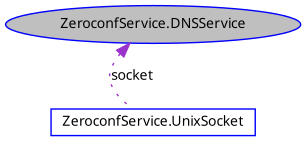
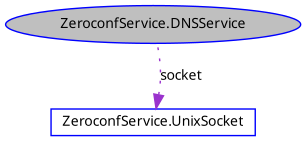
edge "ZeroconfService.UnixSocket" -> "ZeroconfService.DNSService": reversed
